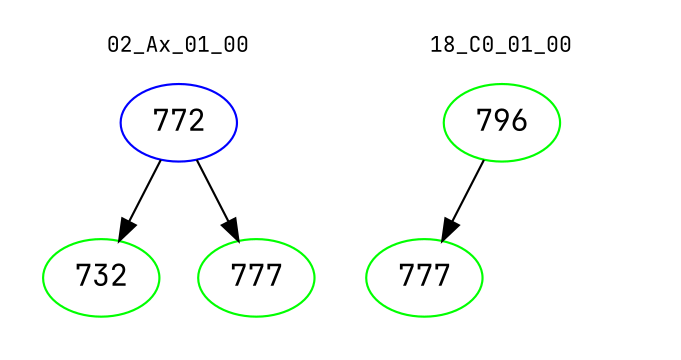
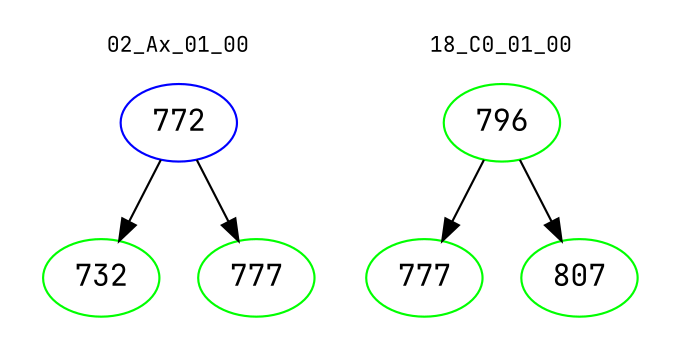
node "807": added
